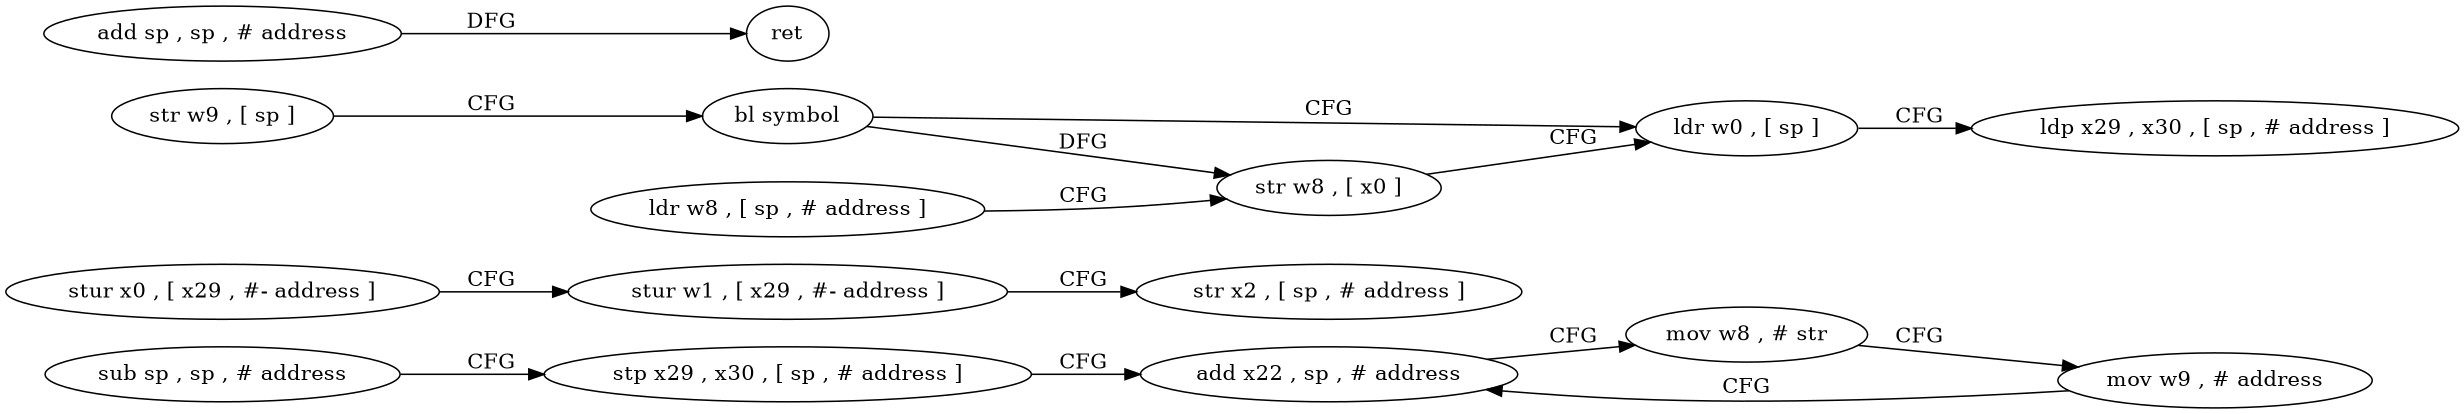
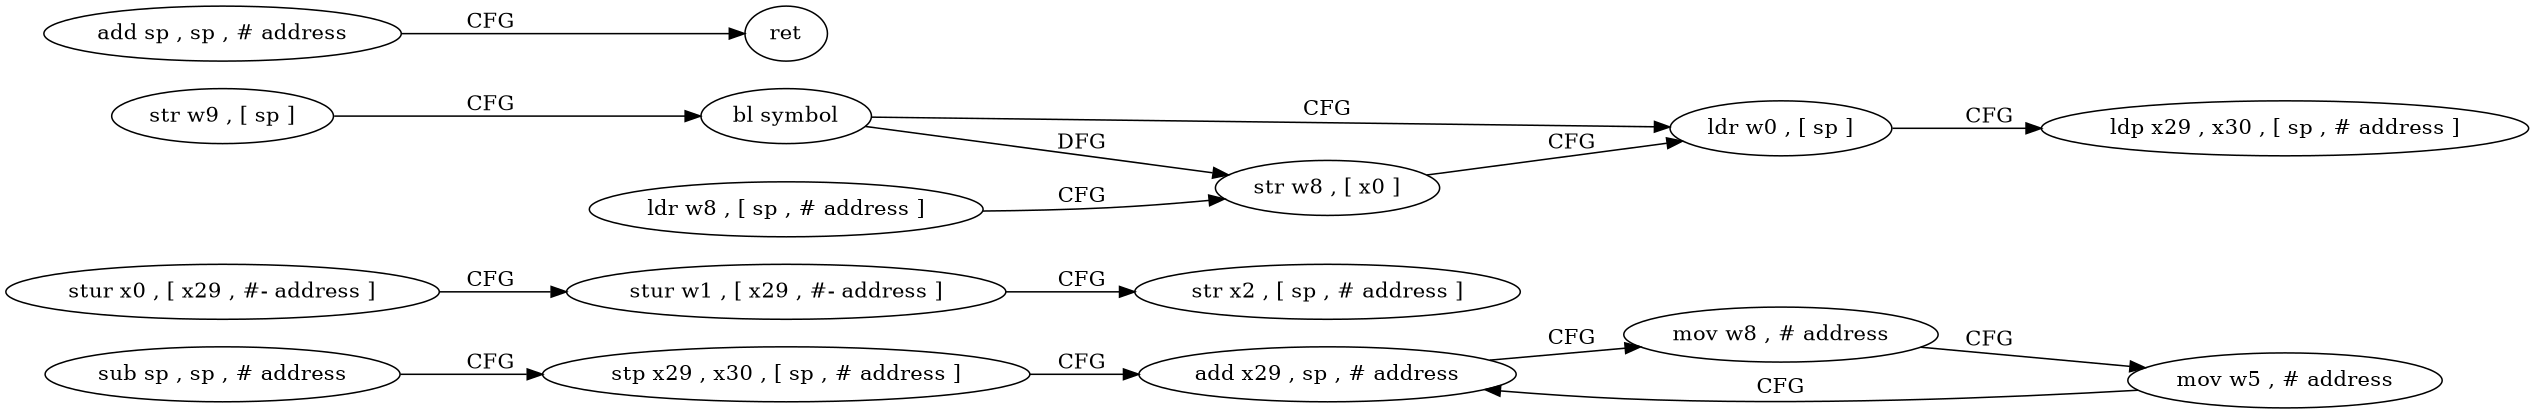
edge "add sp , sp , # address" -> "ret": label "DFG" -> "CFG"
node "mov w8 , # str": label "mov w8 , # str" -> "mov w8 , # address"
node "add x22 , sp , # address": label "add x22 , sp , # address" -> "add x29 , sp , # address"
node "mov w9 , # address": label "mov w9 , # address" -> "mov w5 , # address"
